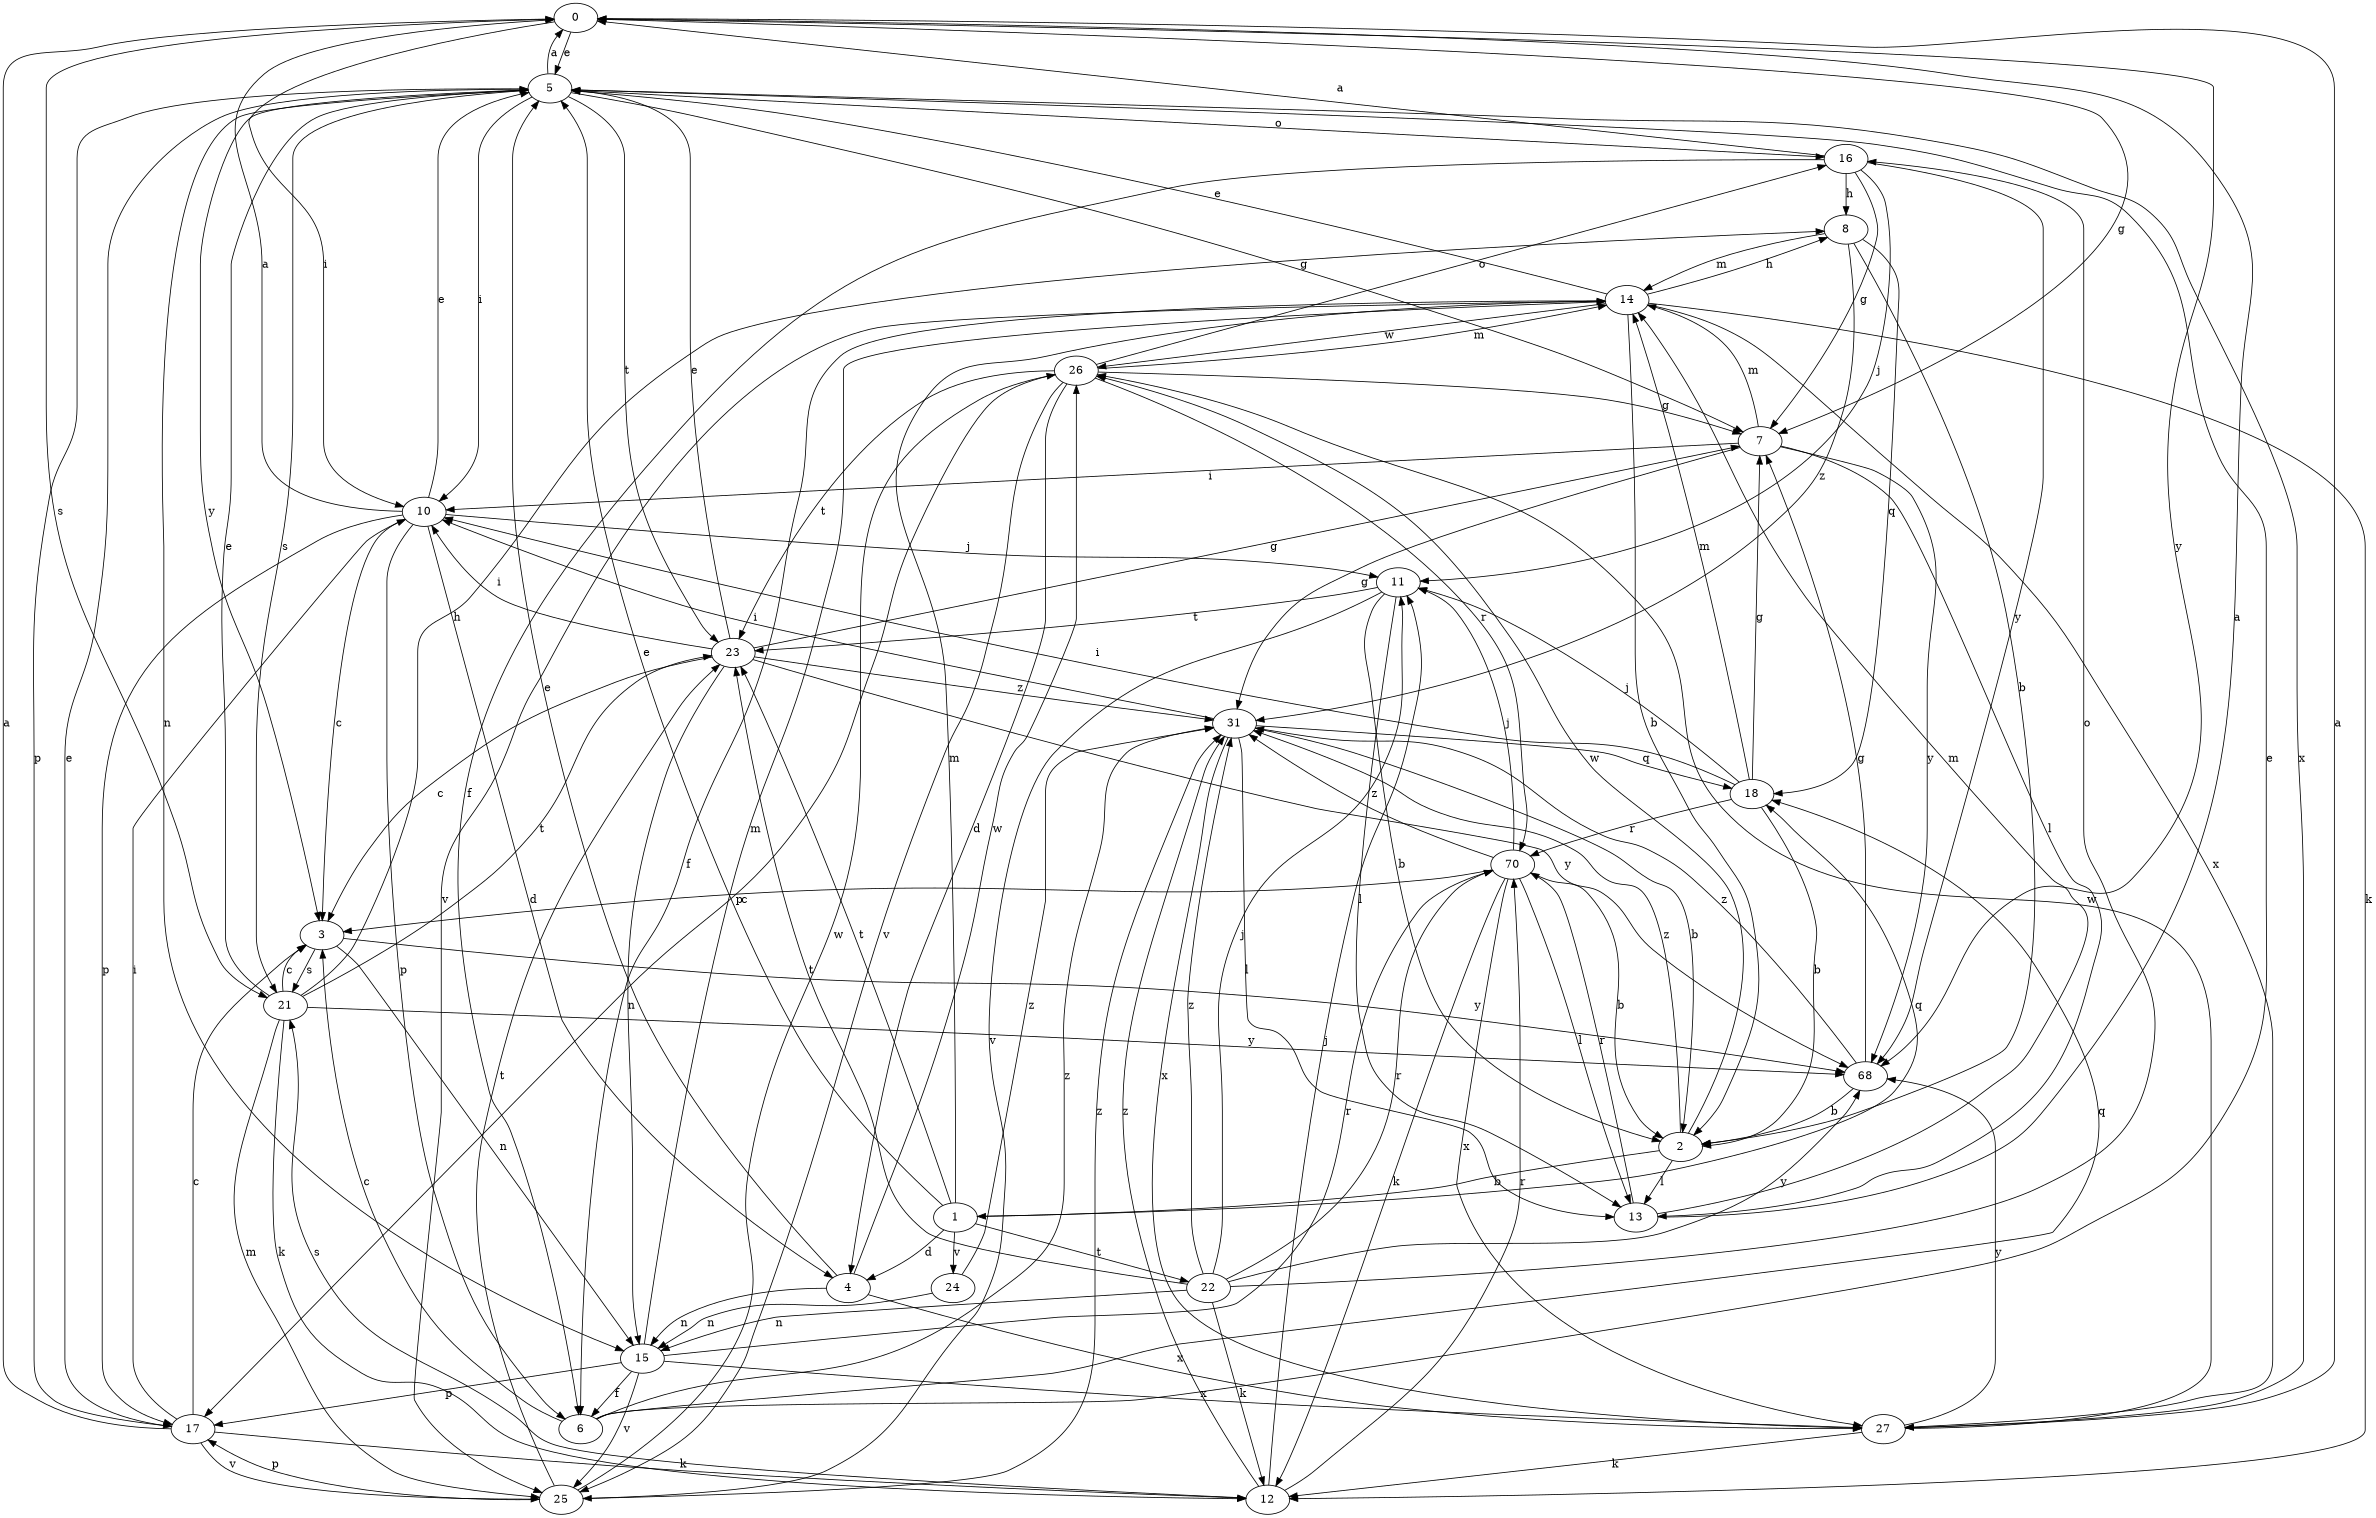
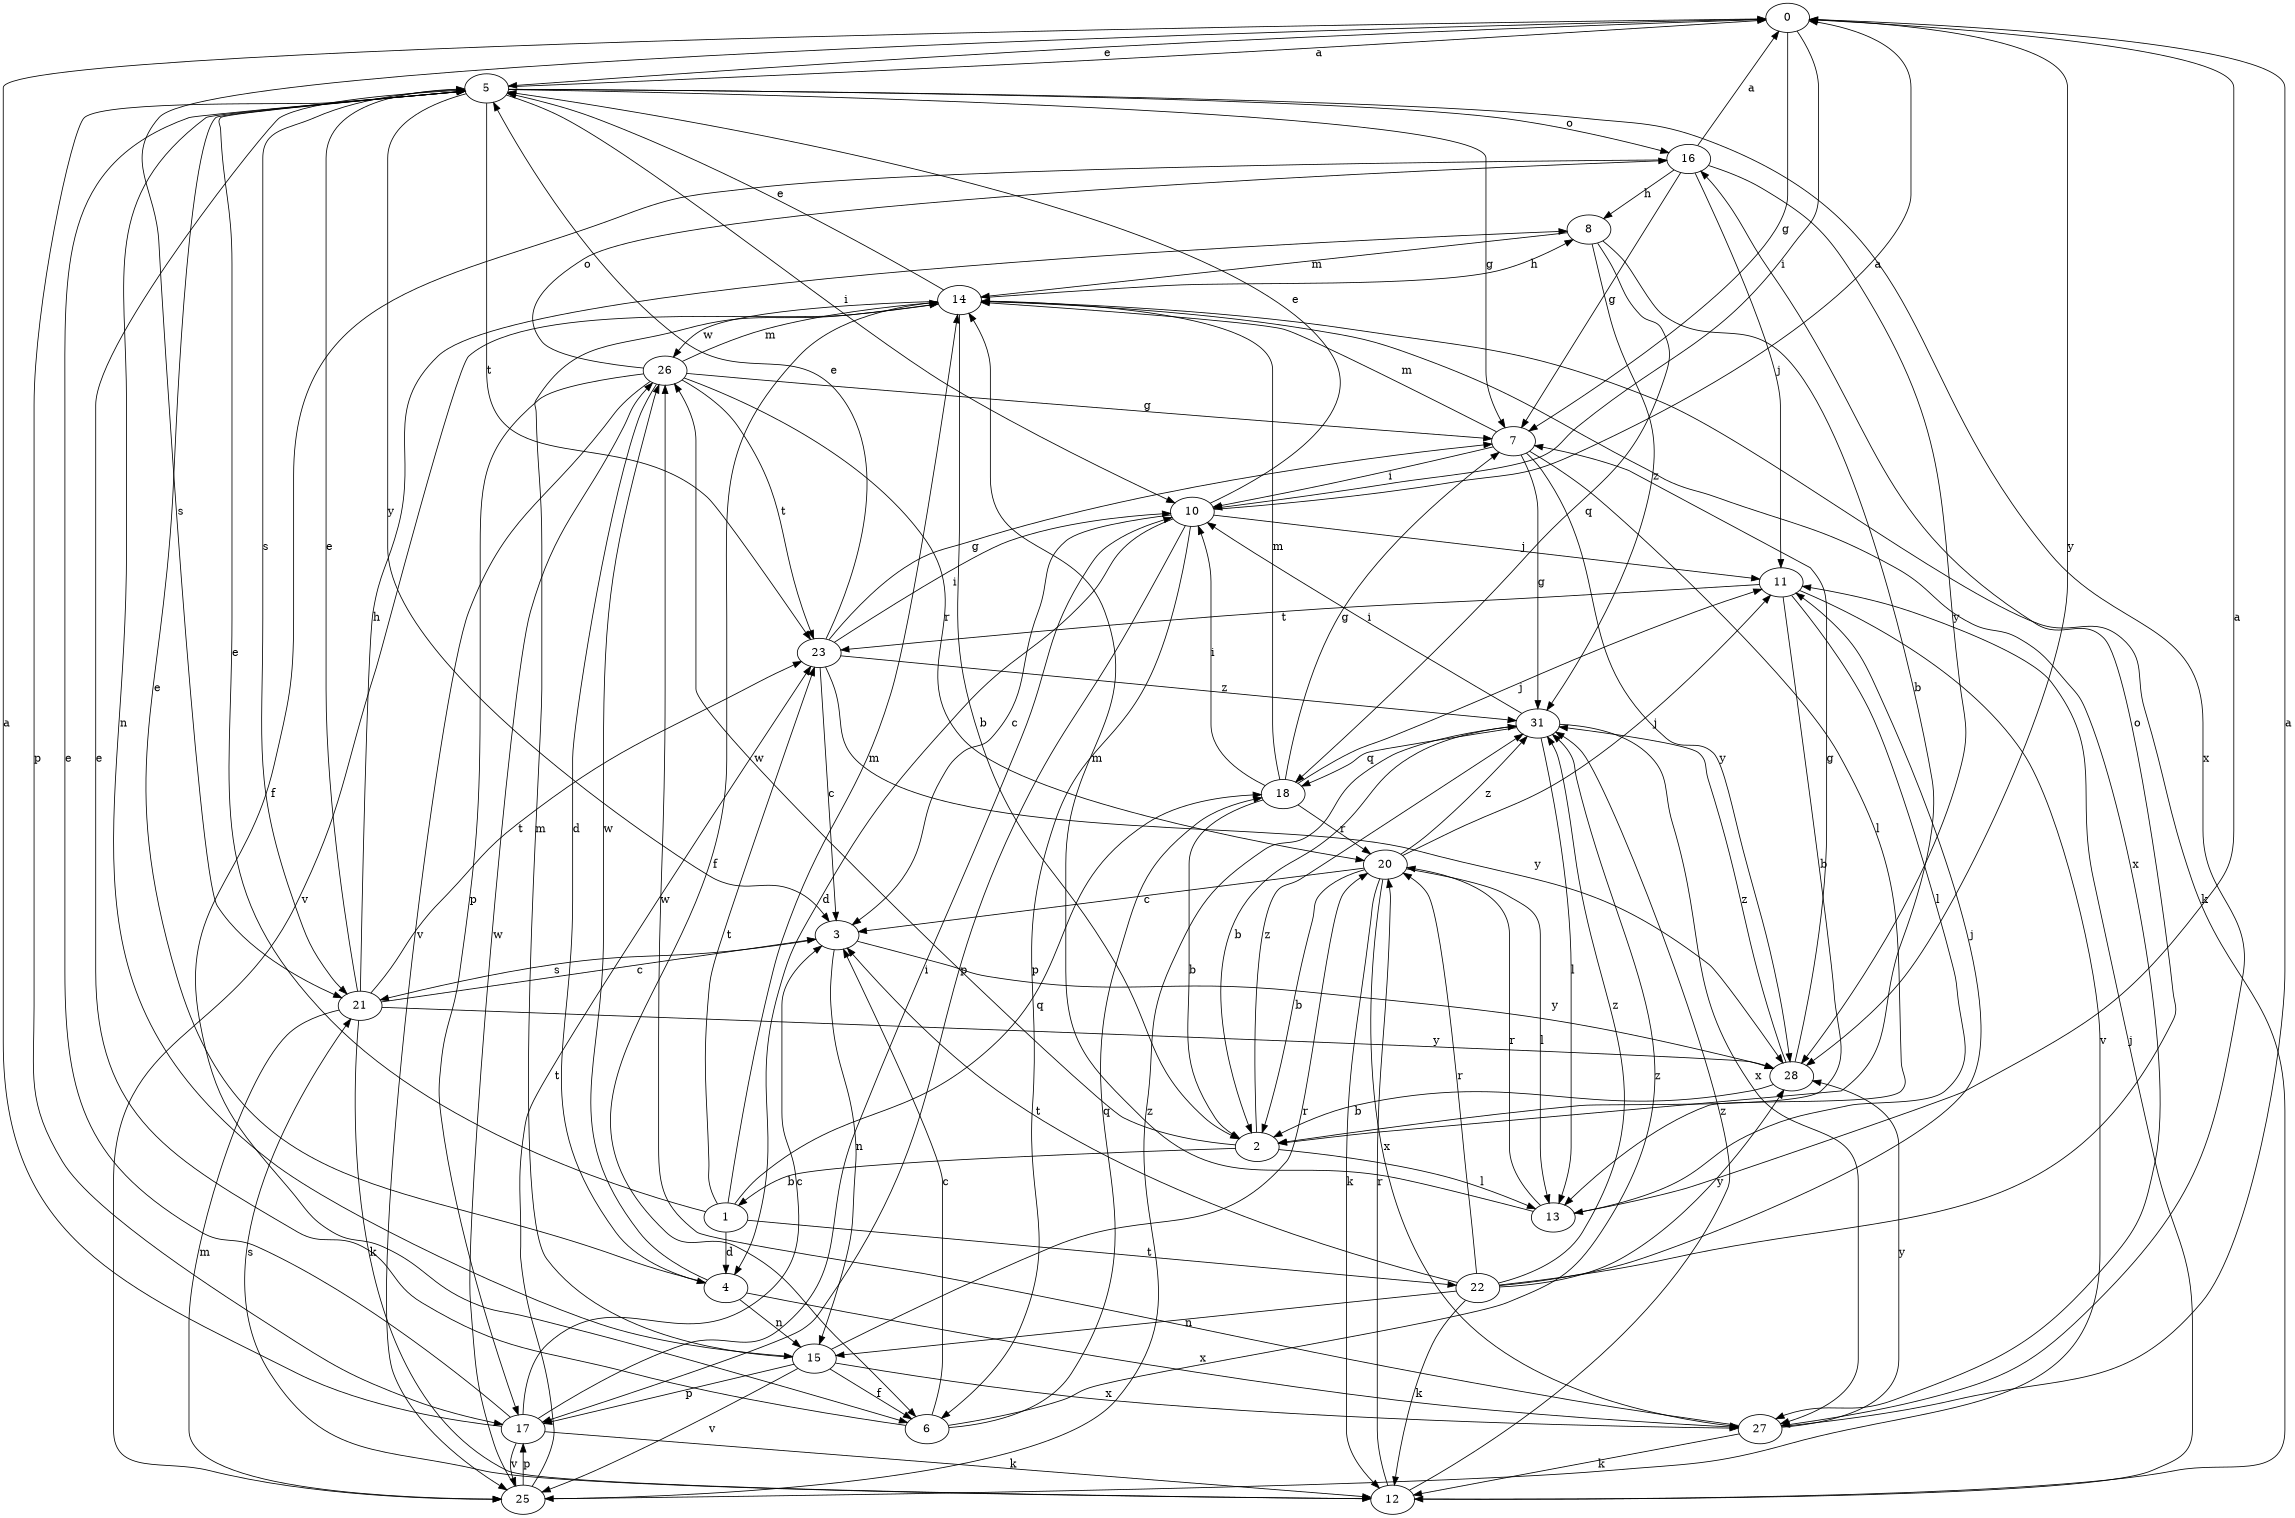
node "70": label "70" -> "20"
edge "23" -> "15": removed, label "n"
node "68": label "68" -> "28"
edge "22" -> "23": now "22" -> "3"
node "24": removed
